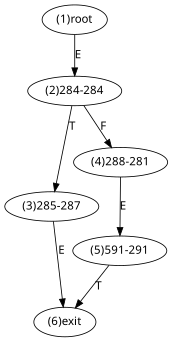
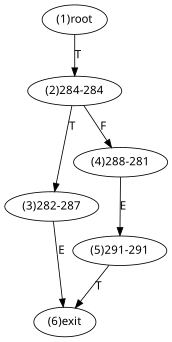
edge "(1)root" -> "(2)284-284": label "E" -> "T"
node "(3)285-287": label "(3)285-287" -> "(3)282-287"
node "(5)591-291": label "(5)591-291" -> "(5)291-291"
